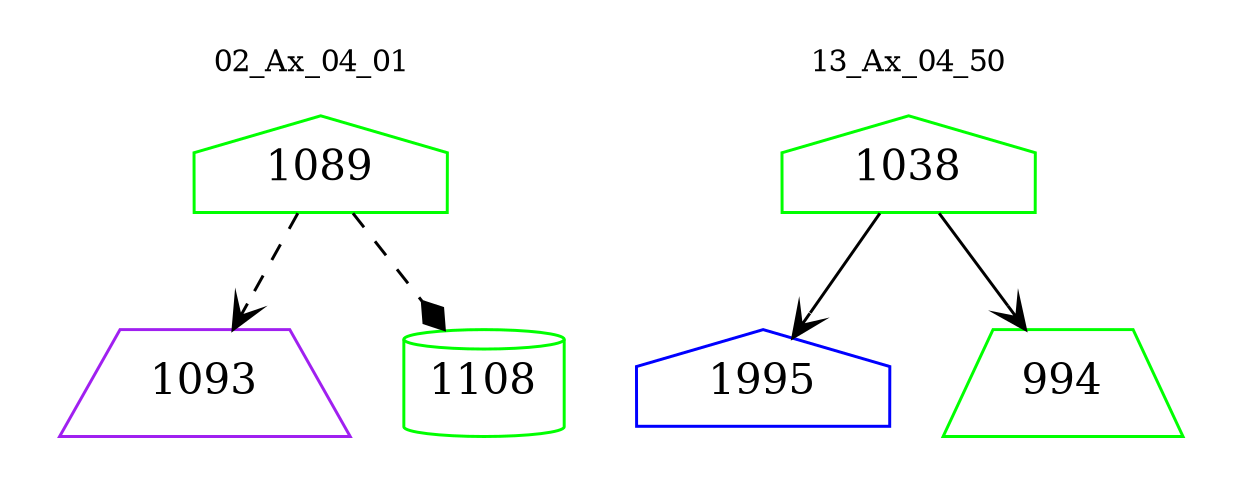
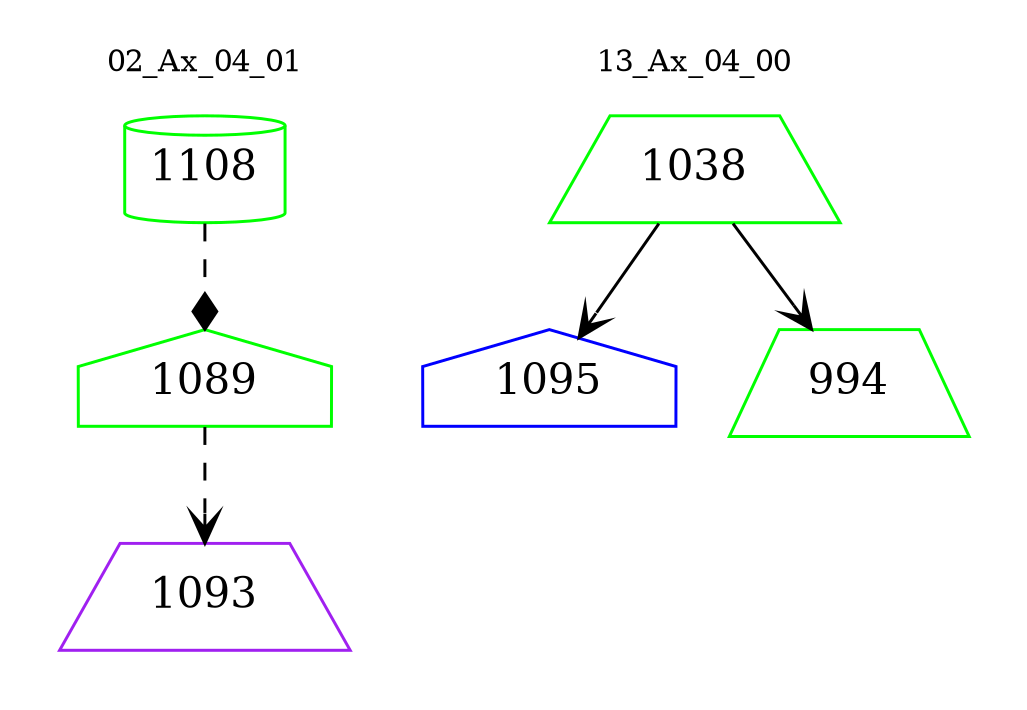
cluster "13_Ax_04_50": label "13_Ax_04_50" -> "13_Ax_04_00"
node "1038": shape house -> trapezium
edge "1089" -> "1108": reversed
node "1995": label "1995" -> "1095"
